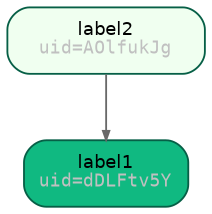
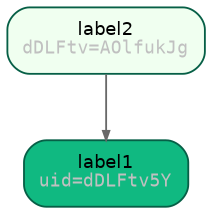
node "label2": text "uid=AOlfukJg" -> "dDLFtv=AOlfukJg"
